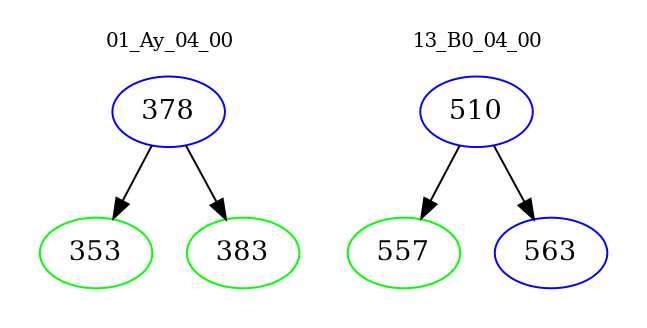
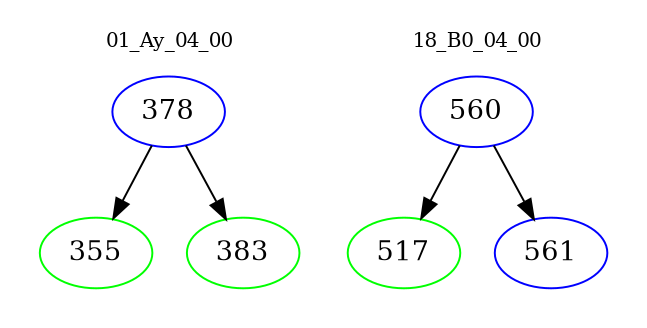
cluster "13_B0_04_00": label "13_B0_04_00" -> "18_B0_04_00"
node "510": label "510" -> "560"
node "353": label "353" -> "355"
node "557": label "557" -> "517"
node "563": label "563" -> "561"
